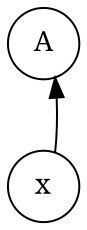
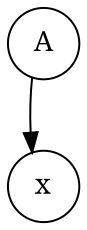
edge "x" -> "A": reversed
